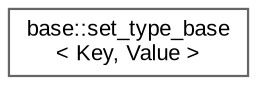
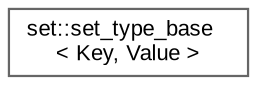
node "base::set_type_base < Key, Value >": label "base::set_type_base < Key, Value >" -> "set::set_type_base < Key, Value >"
